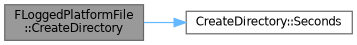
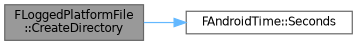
node "CreateDirectory::Seconds": label "CreateDirectory::Seconds" -> "FAndroidTime::Seconds"
